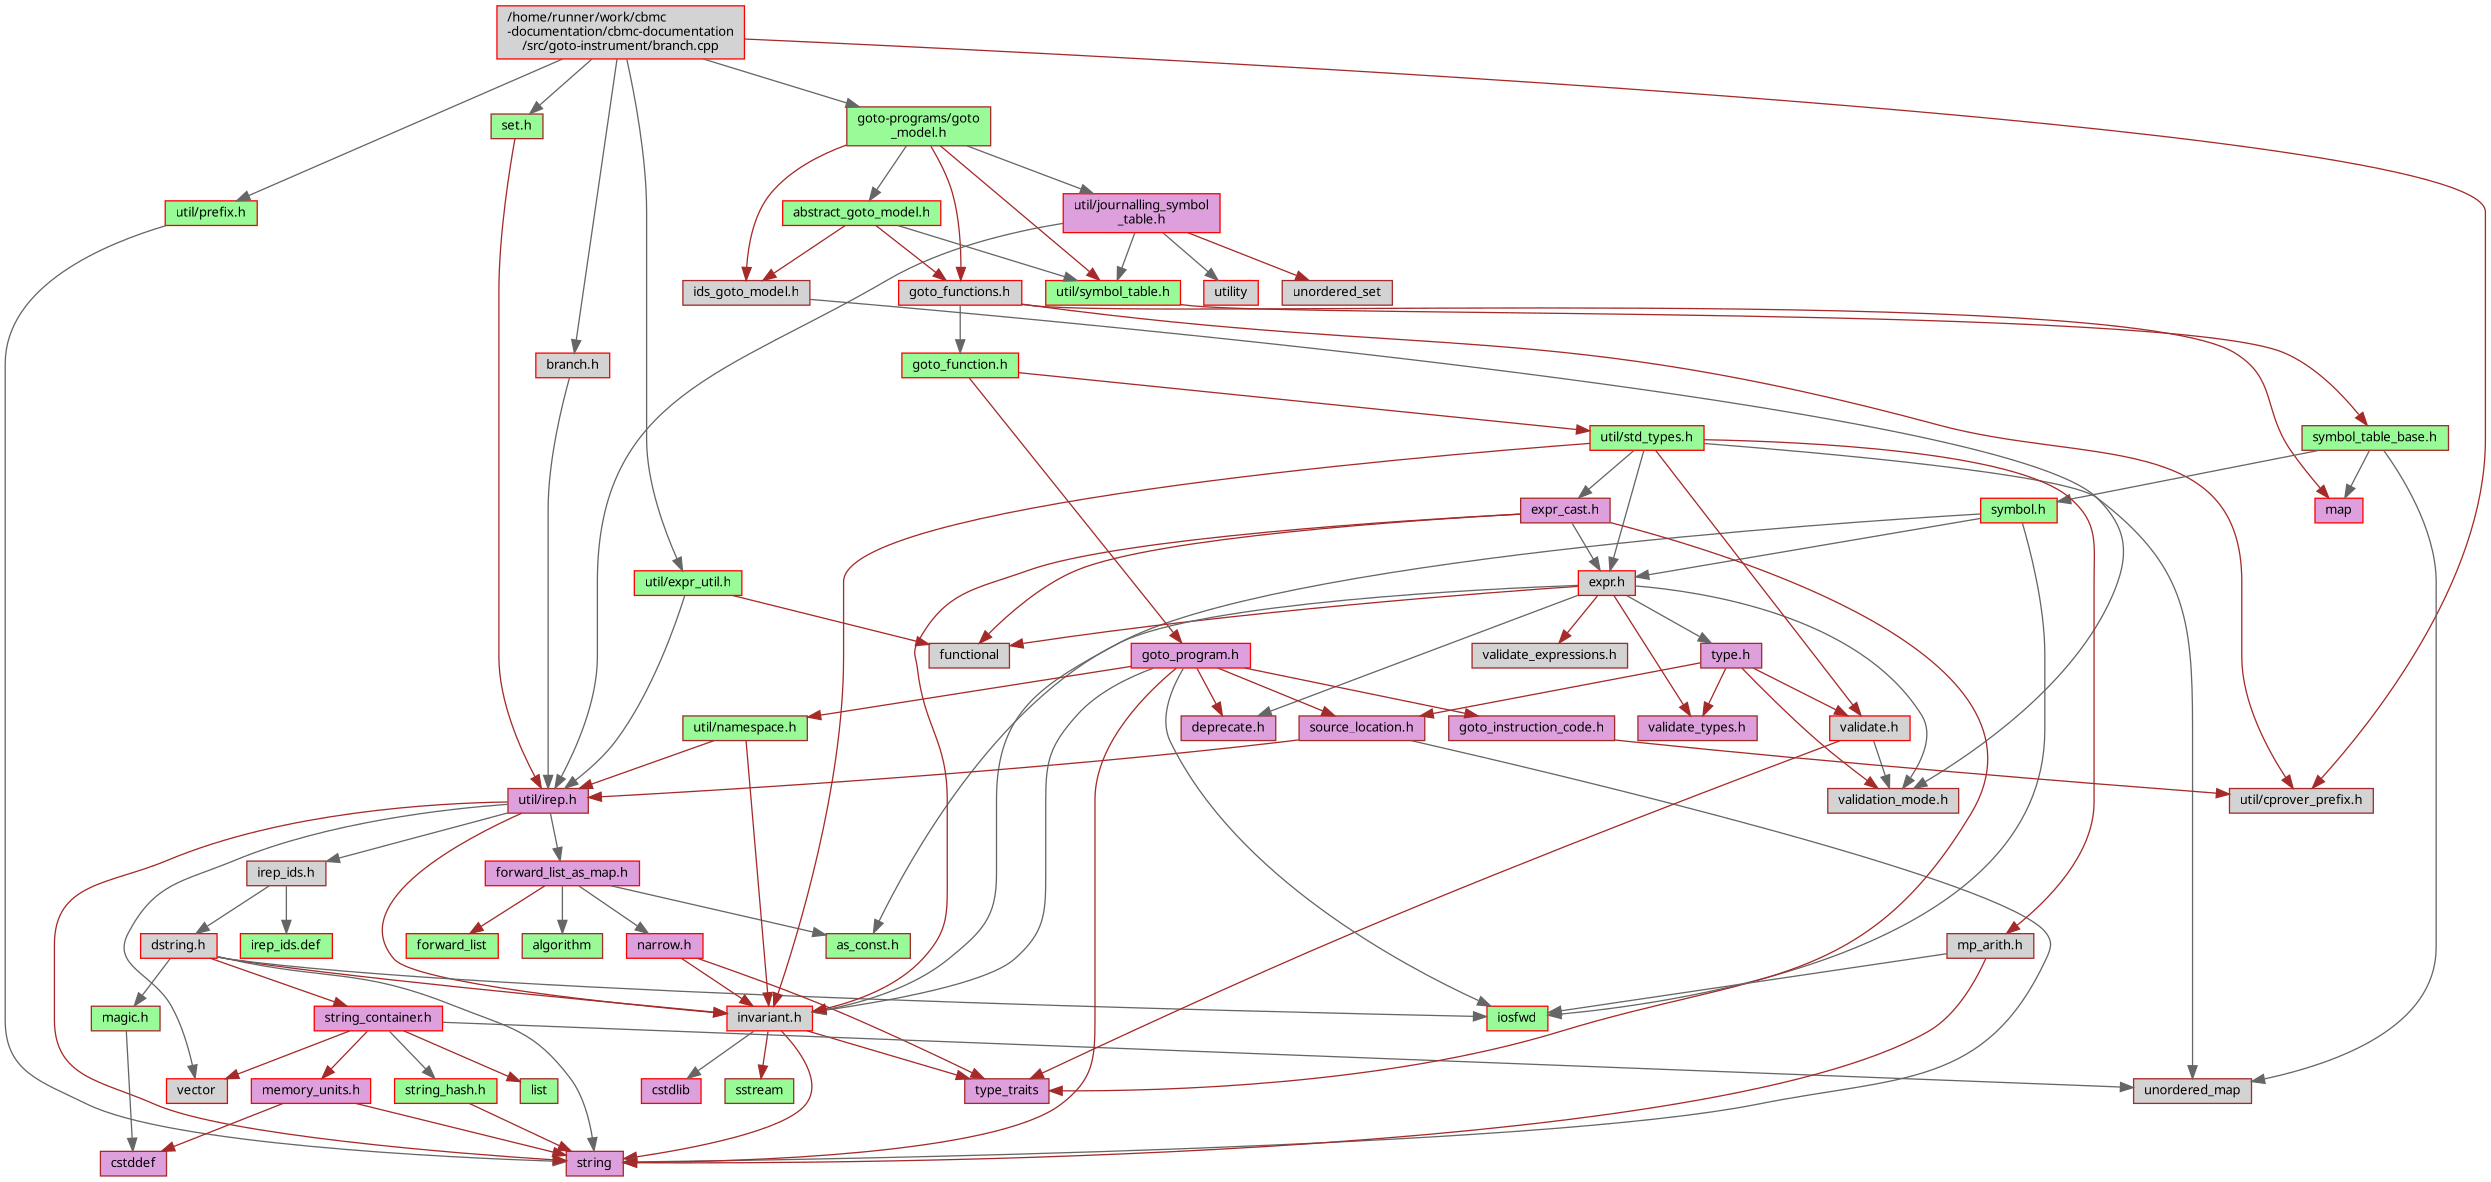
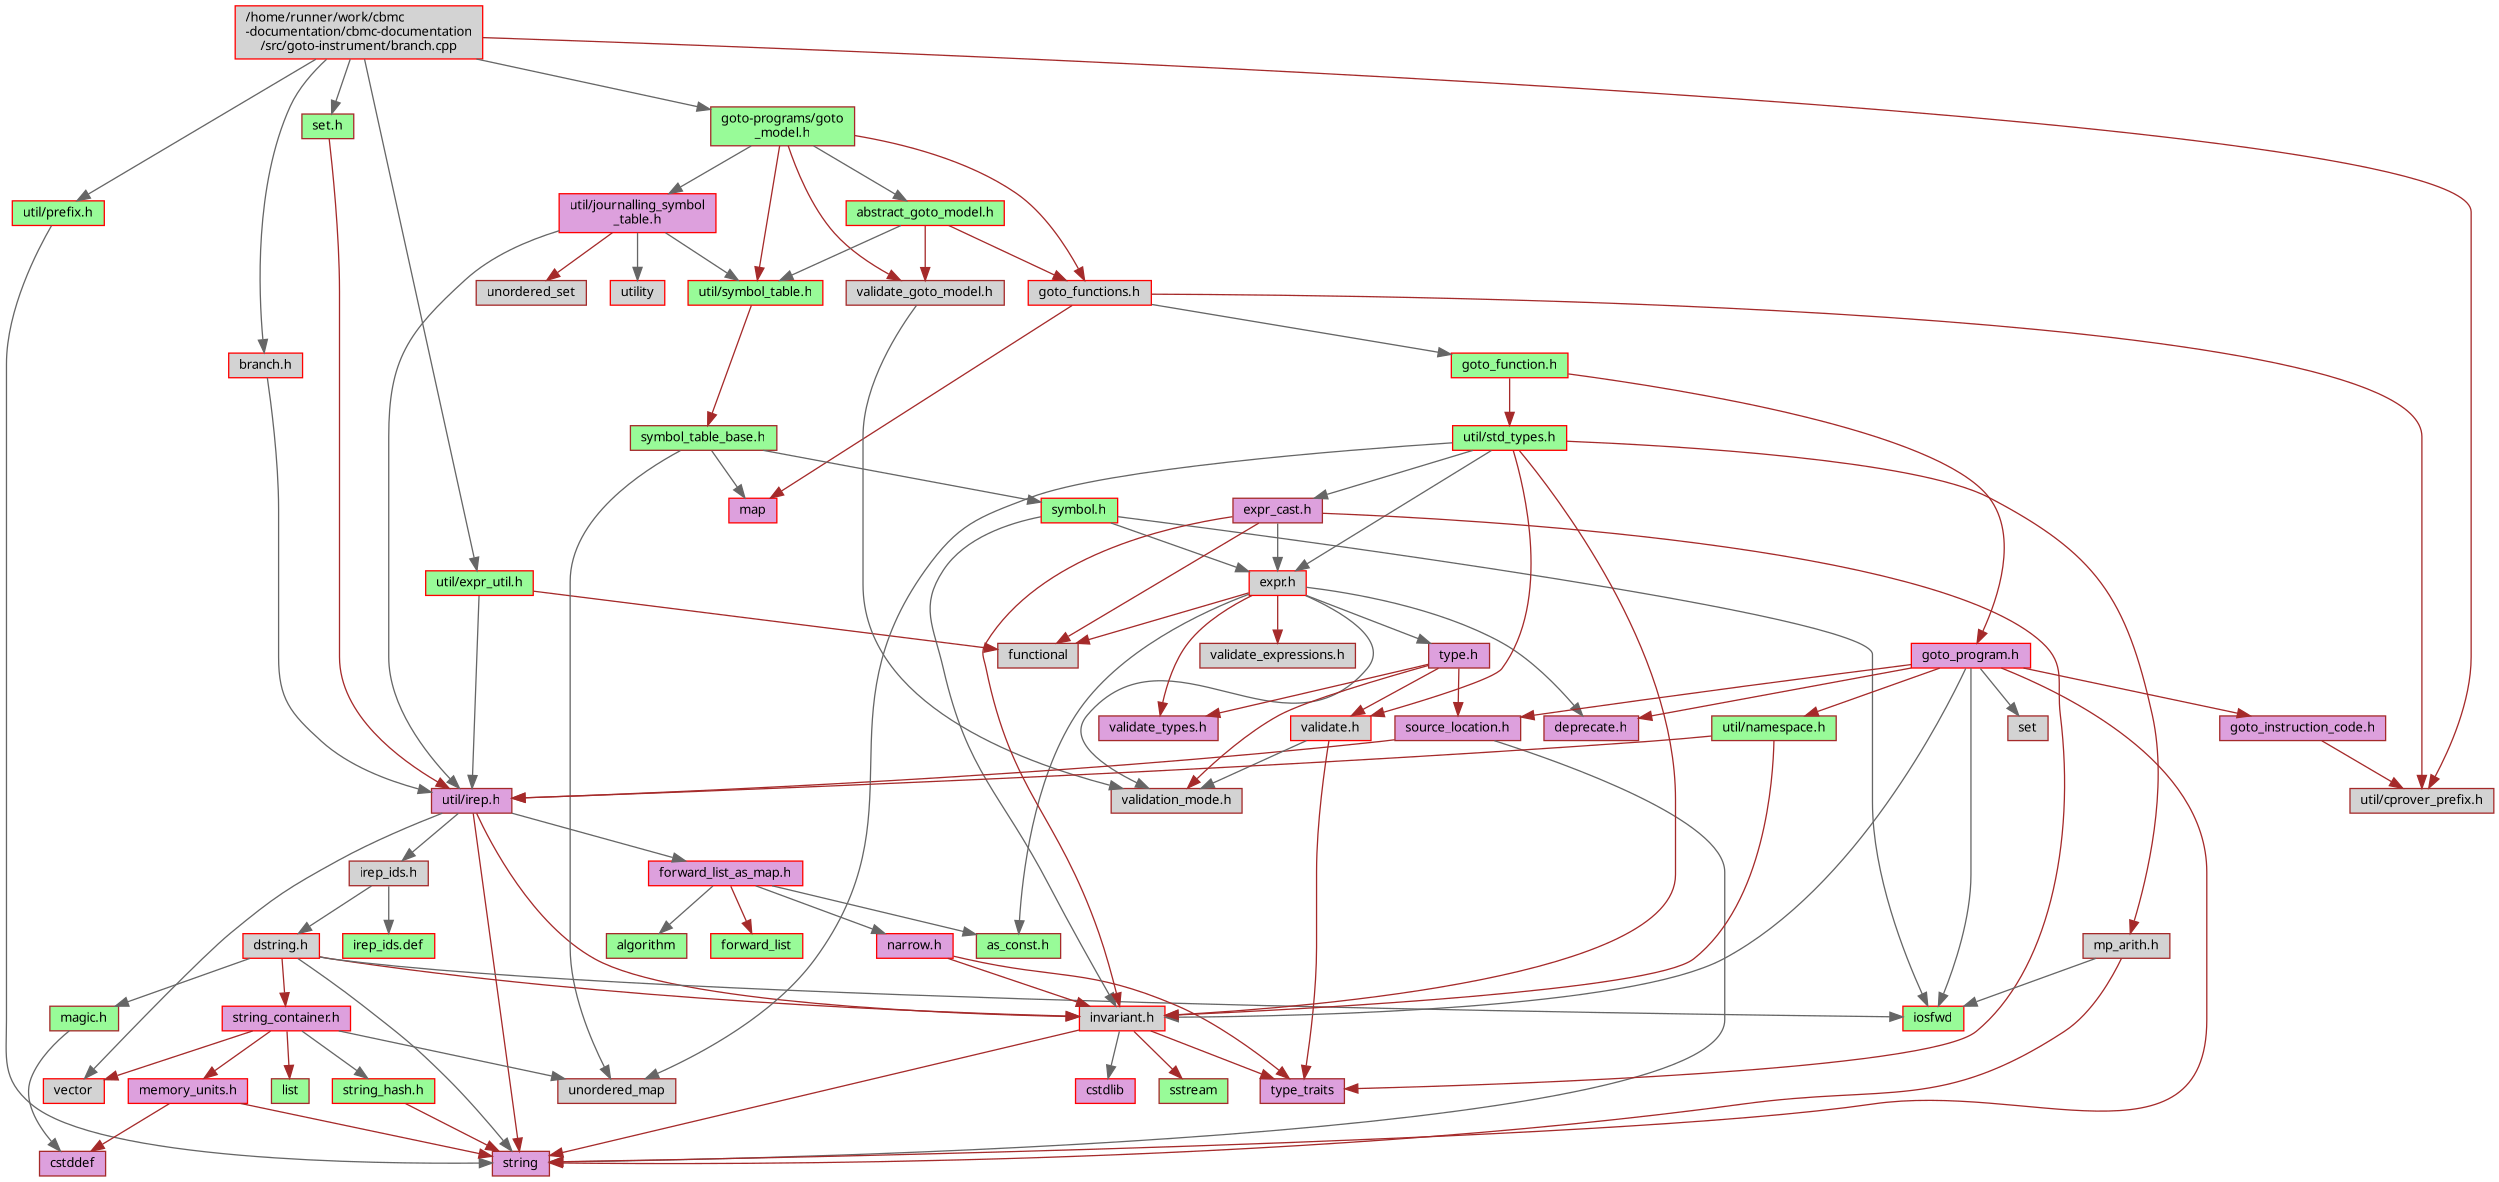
node "ids_goto_model.h": label "ids_goto_model.h" -> "validate_goto_model.h"
node "set": added
